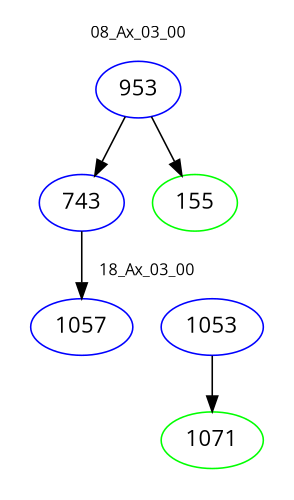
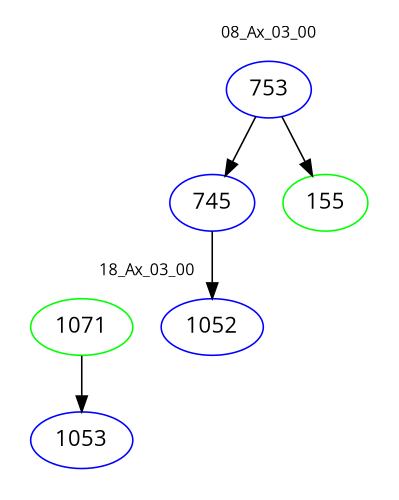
node "953": label "953" -> "753"
node "743": label "743" -> "745"
node "1057": label "1057" -> "1052"
edge "1053" -> "1071": reversed
